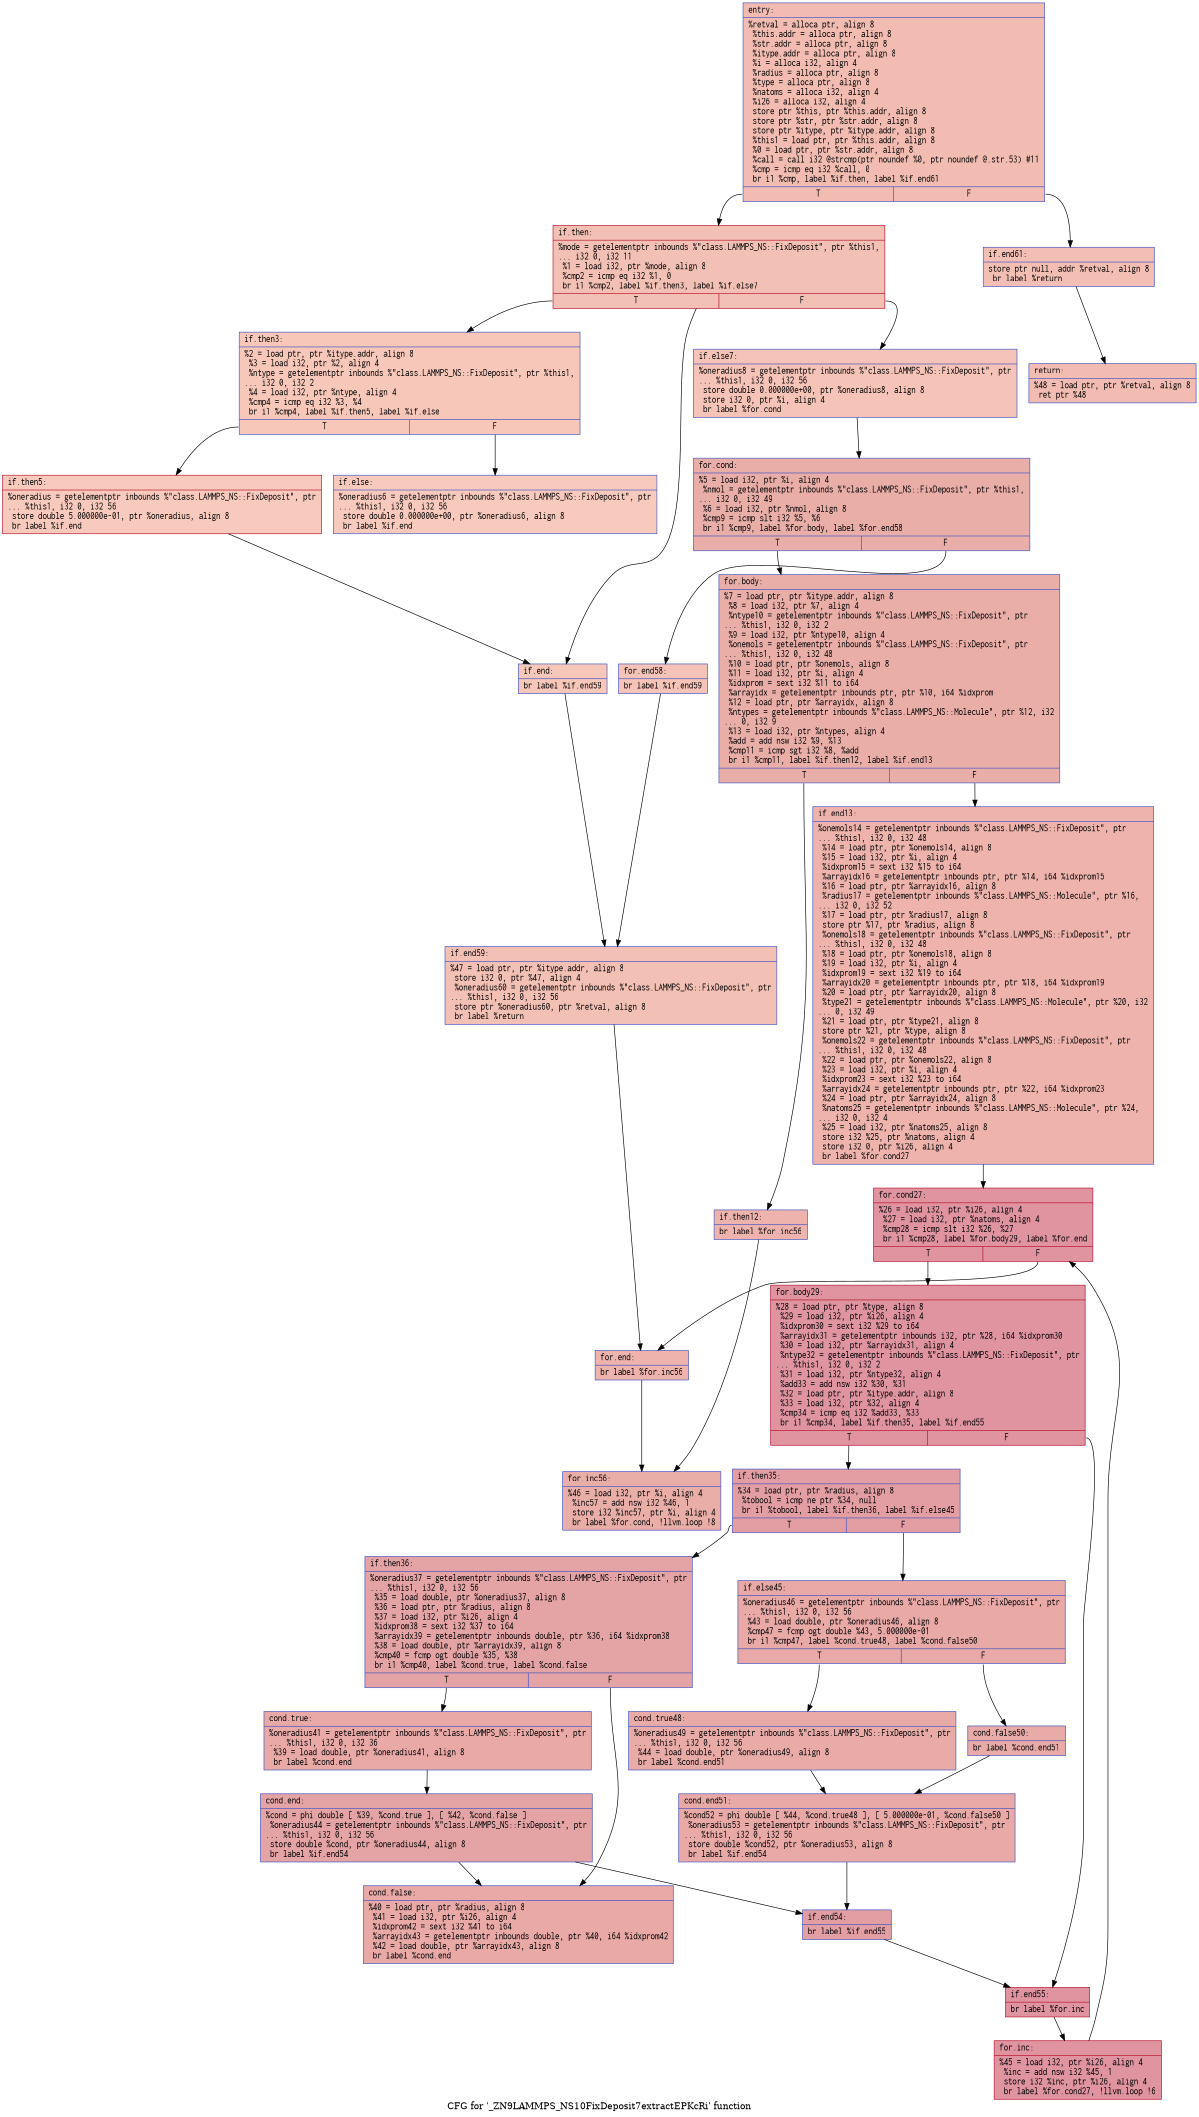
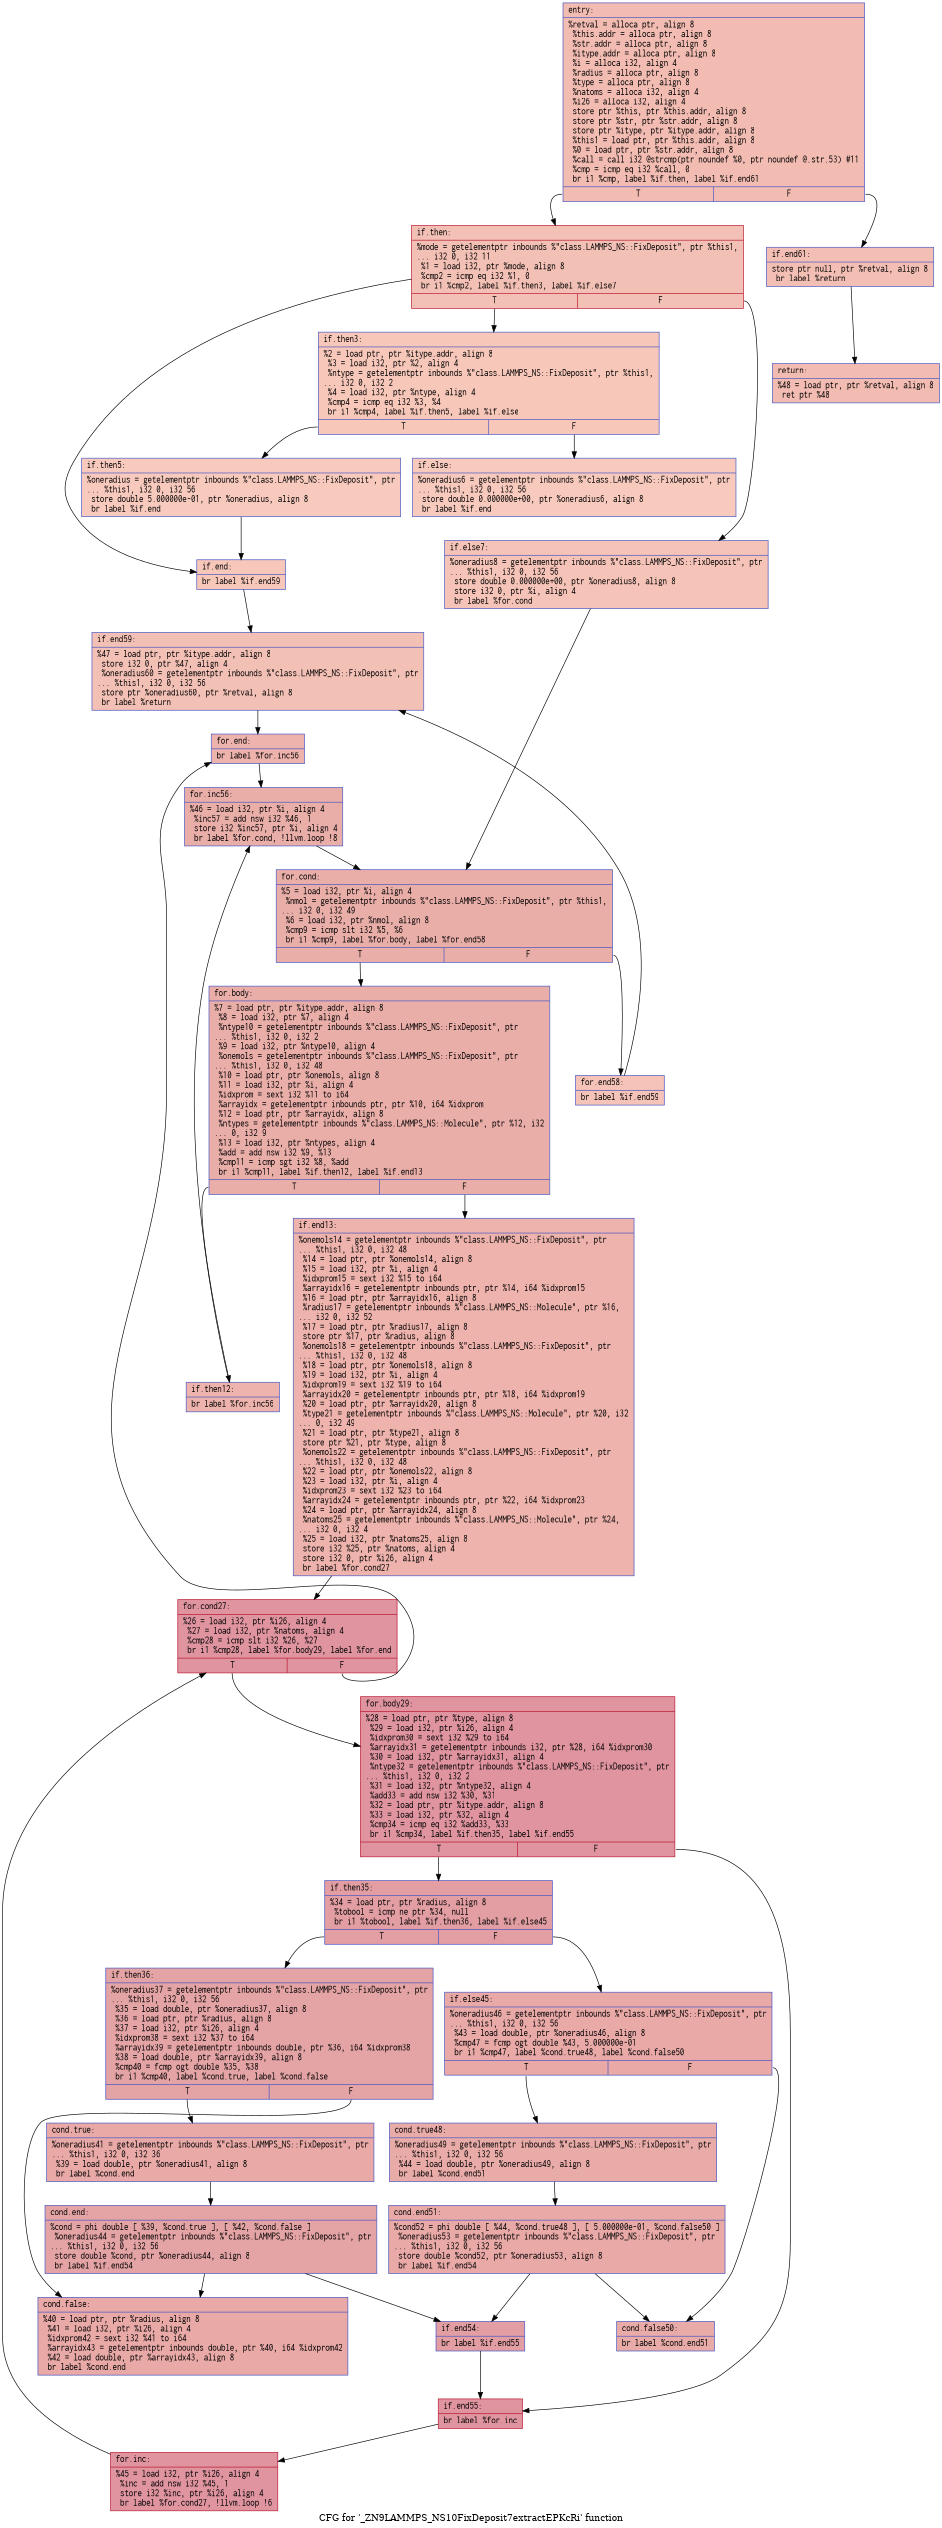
node "if.end61:": text "store ptr null, addr %retval, align 8" -> "store ptr null, ptr %retval, align 8"
node "if.then5:": color #b70d28ff -> #3d50c3ff
edge "for.inc56:" -> "for.cond:": added
edge "cond.false50:" -> "cond.end51:": reversed
